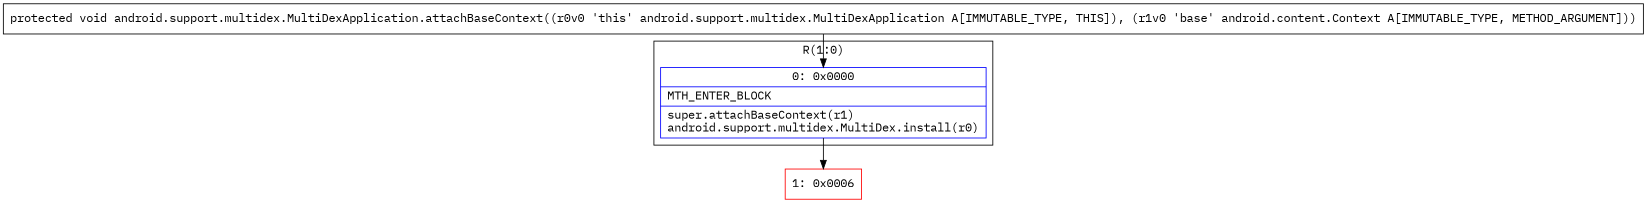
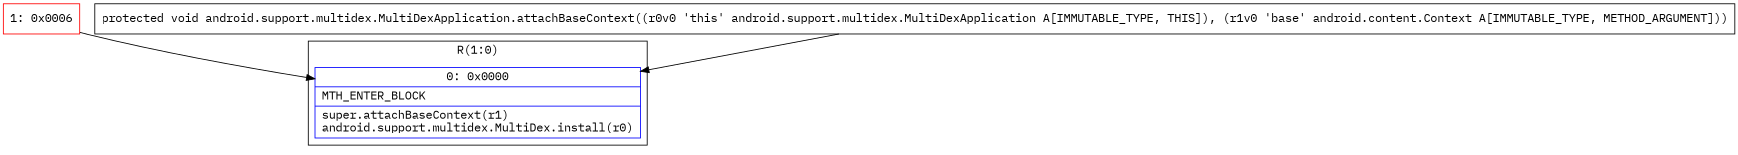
edge "0: 0x0000" -> "1: 0x0006": reversed
